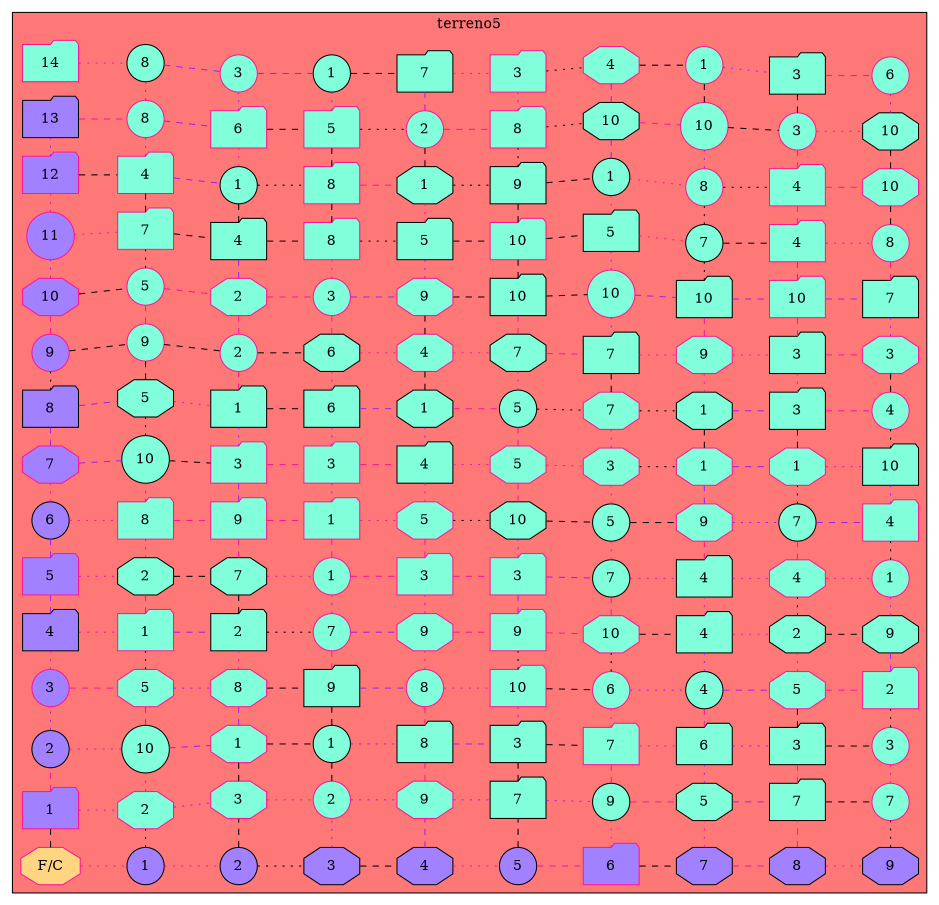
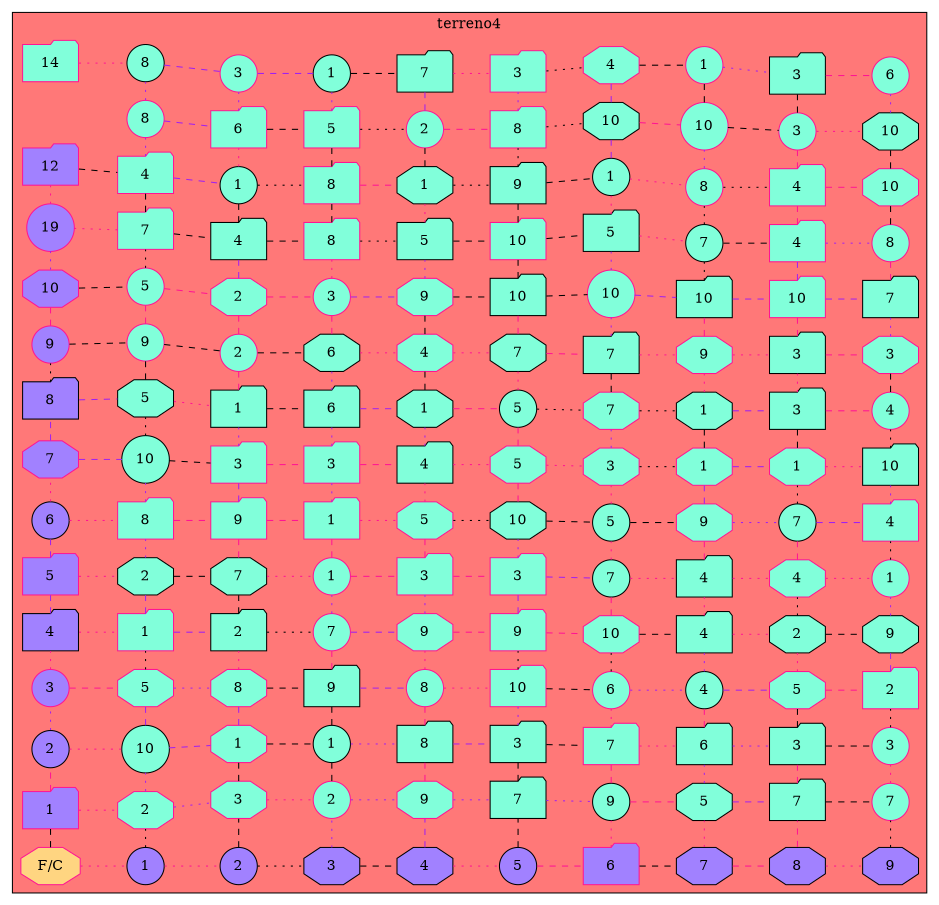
cluster " terreno5 ": label " terreno5 " -> " terreno4 "
node "13": removed
node "11": label "11" -> "19"
